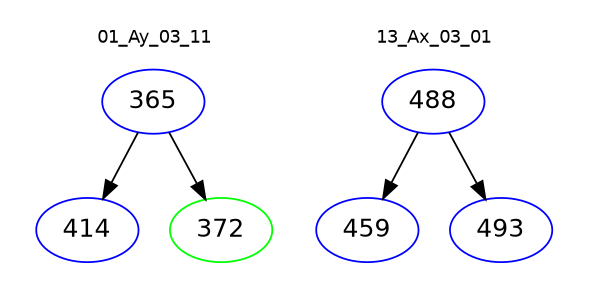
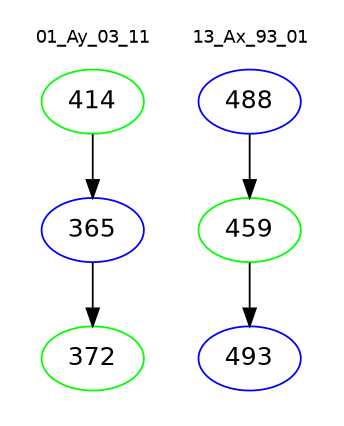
cluster "13_Ax_03_01": label "13_Ax_03_01" -> "13_Ax_93_01"
edge "365" -> "414": reversed
edge "488" -> "493": now "459" -> "493"
node "414": color blue -> green
node "459": color blue -> green
